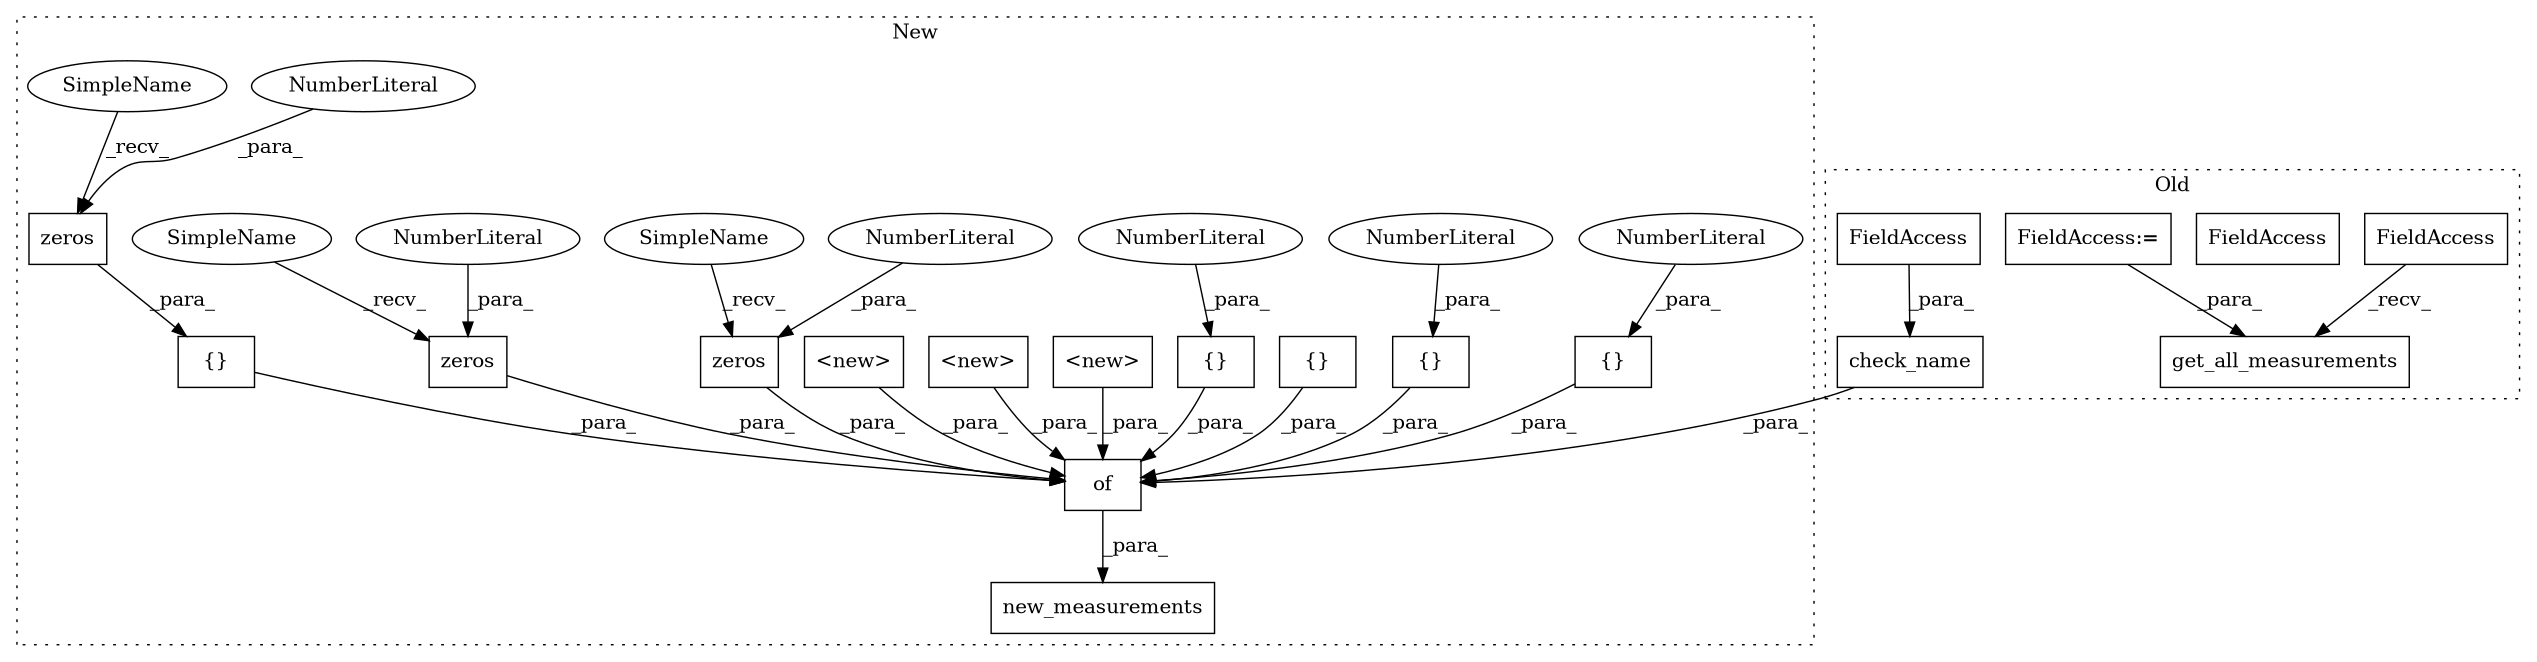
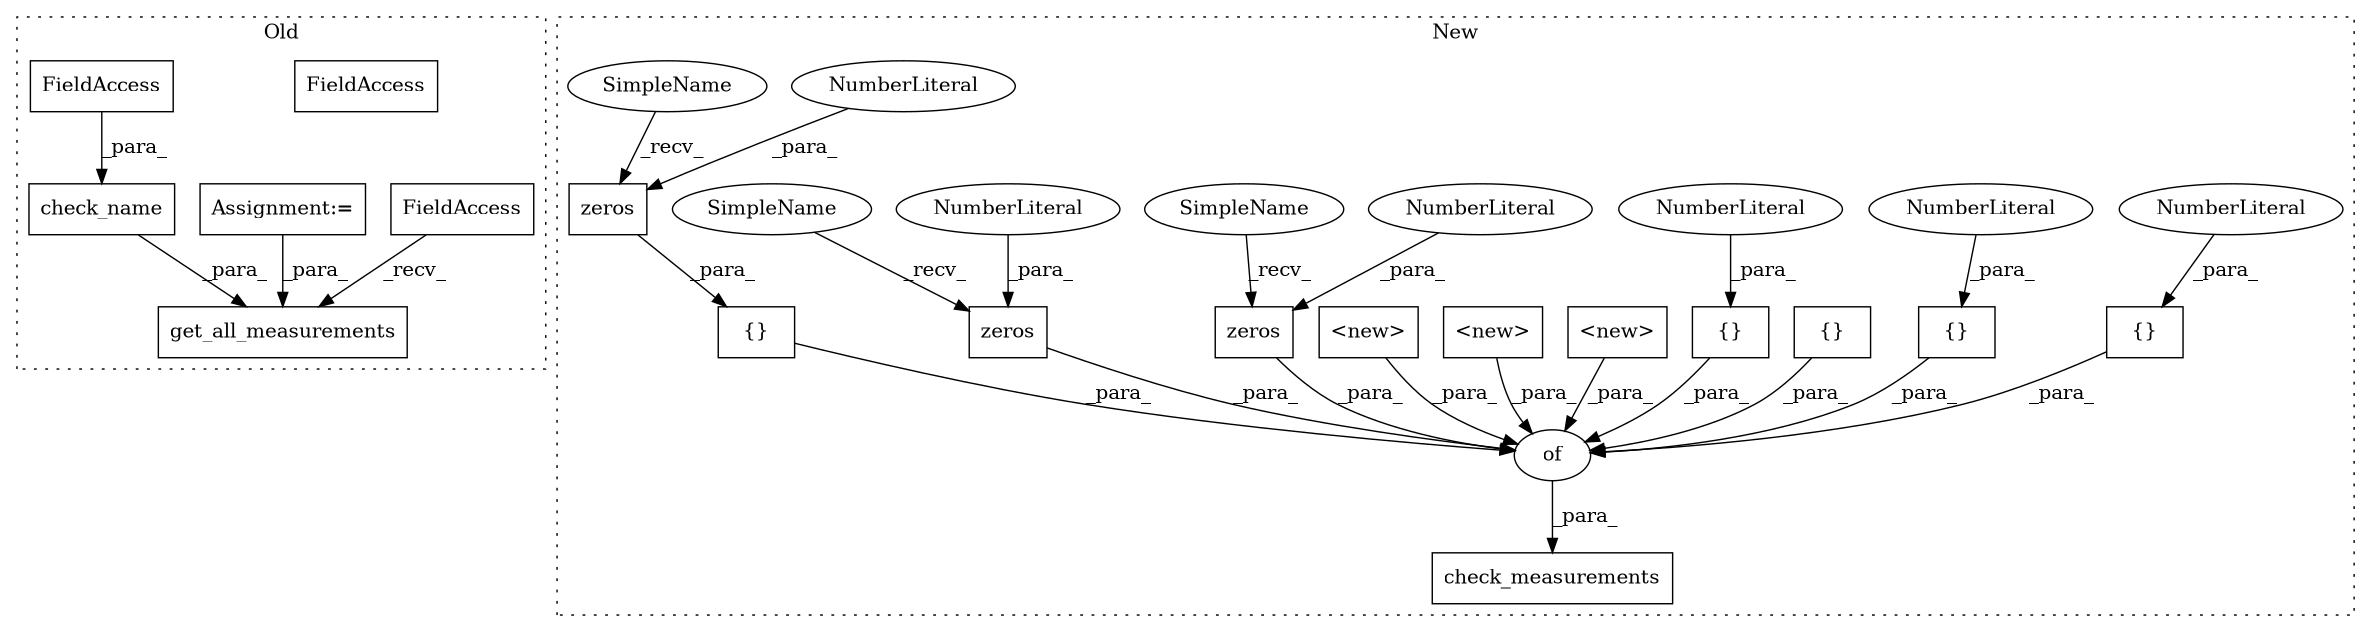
node "FieldAccess:=": label "FieldAccess:=" -> "Assignment:="
edge "check_name" -> "of": now "check_name" -> "get_all_measurements"
node "of": shape box -> ellipse
node "new_measurements": label "new_measurements" -> "check_measurements"
